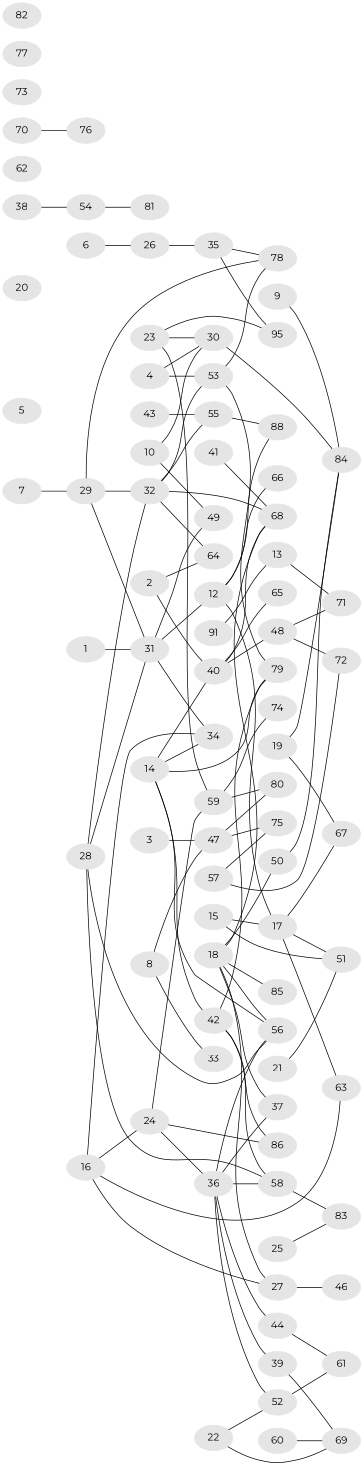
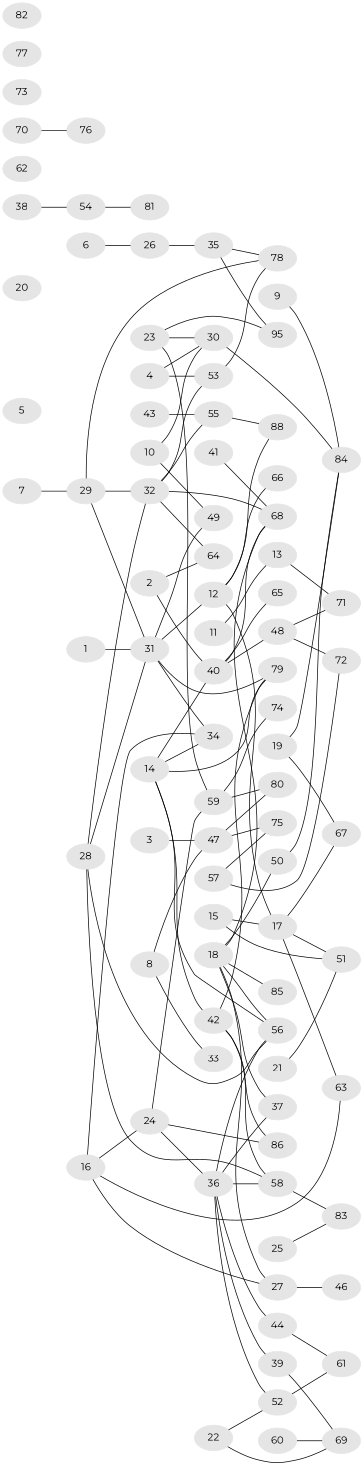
edge "53" -- "79": now "31" -- "79"
node "91": label "91" -> "11"
